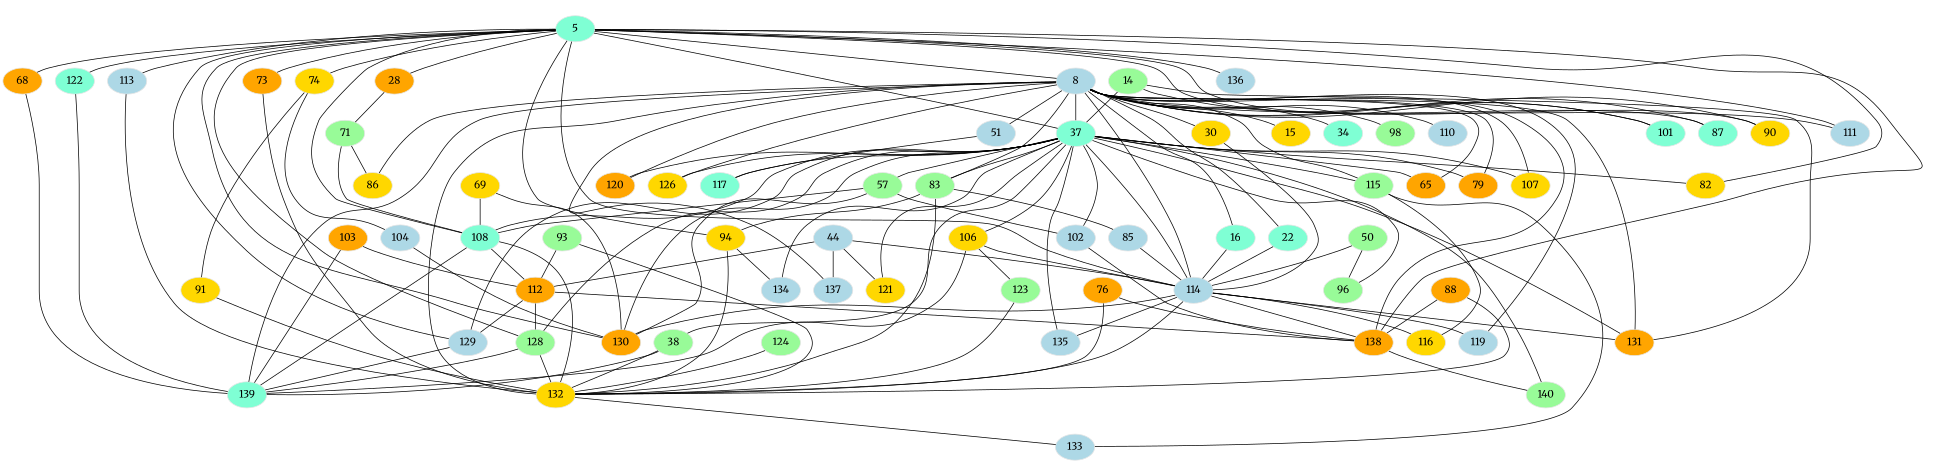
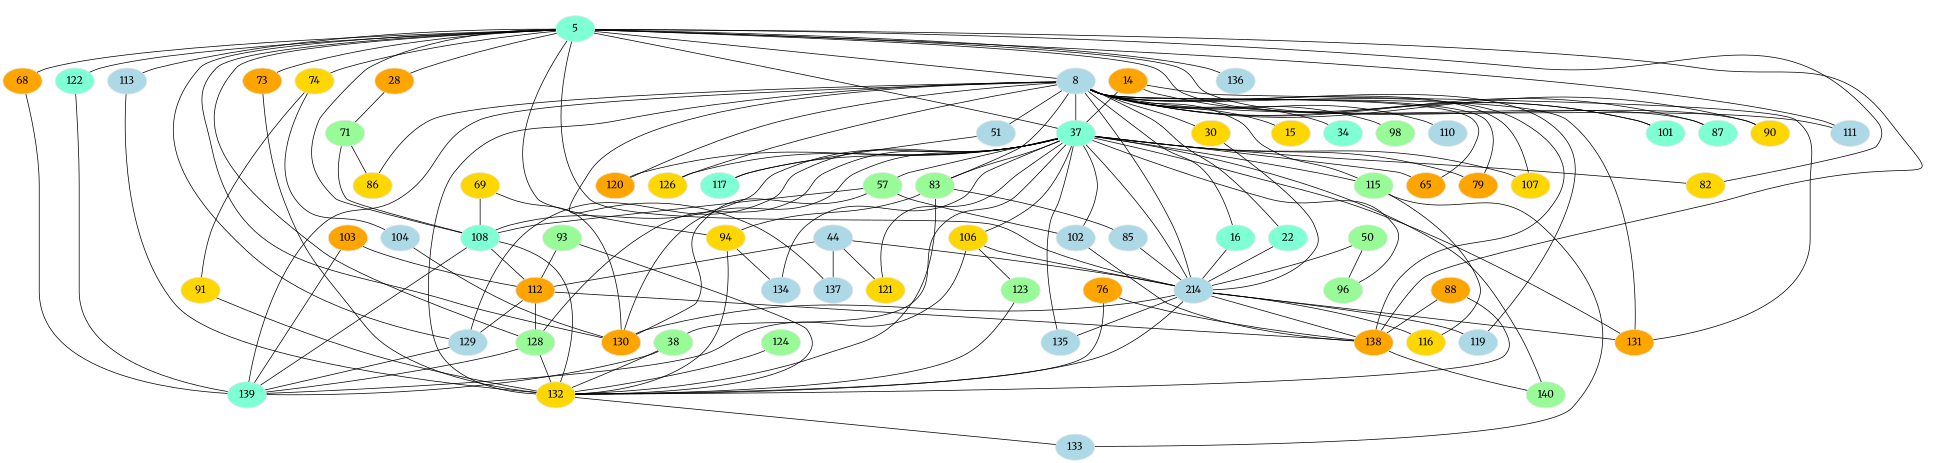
node "14": fillcolor palegreen -> orange
node "114": label "114" -> "214"
